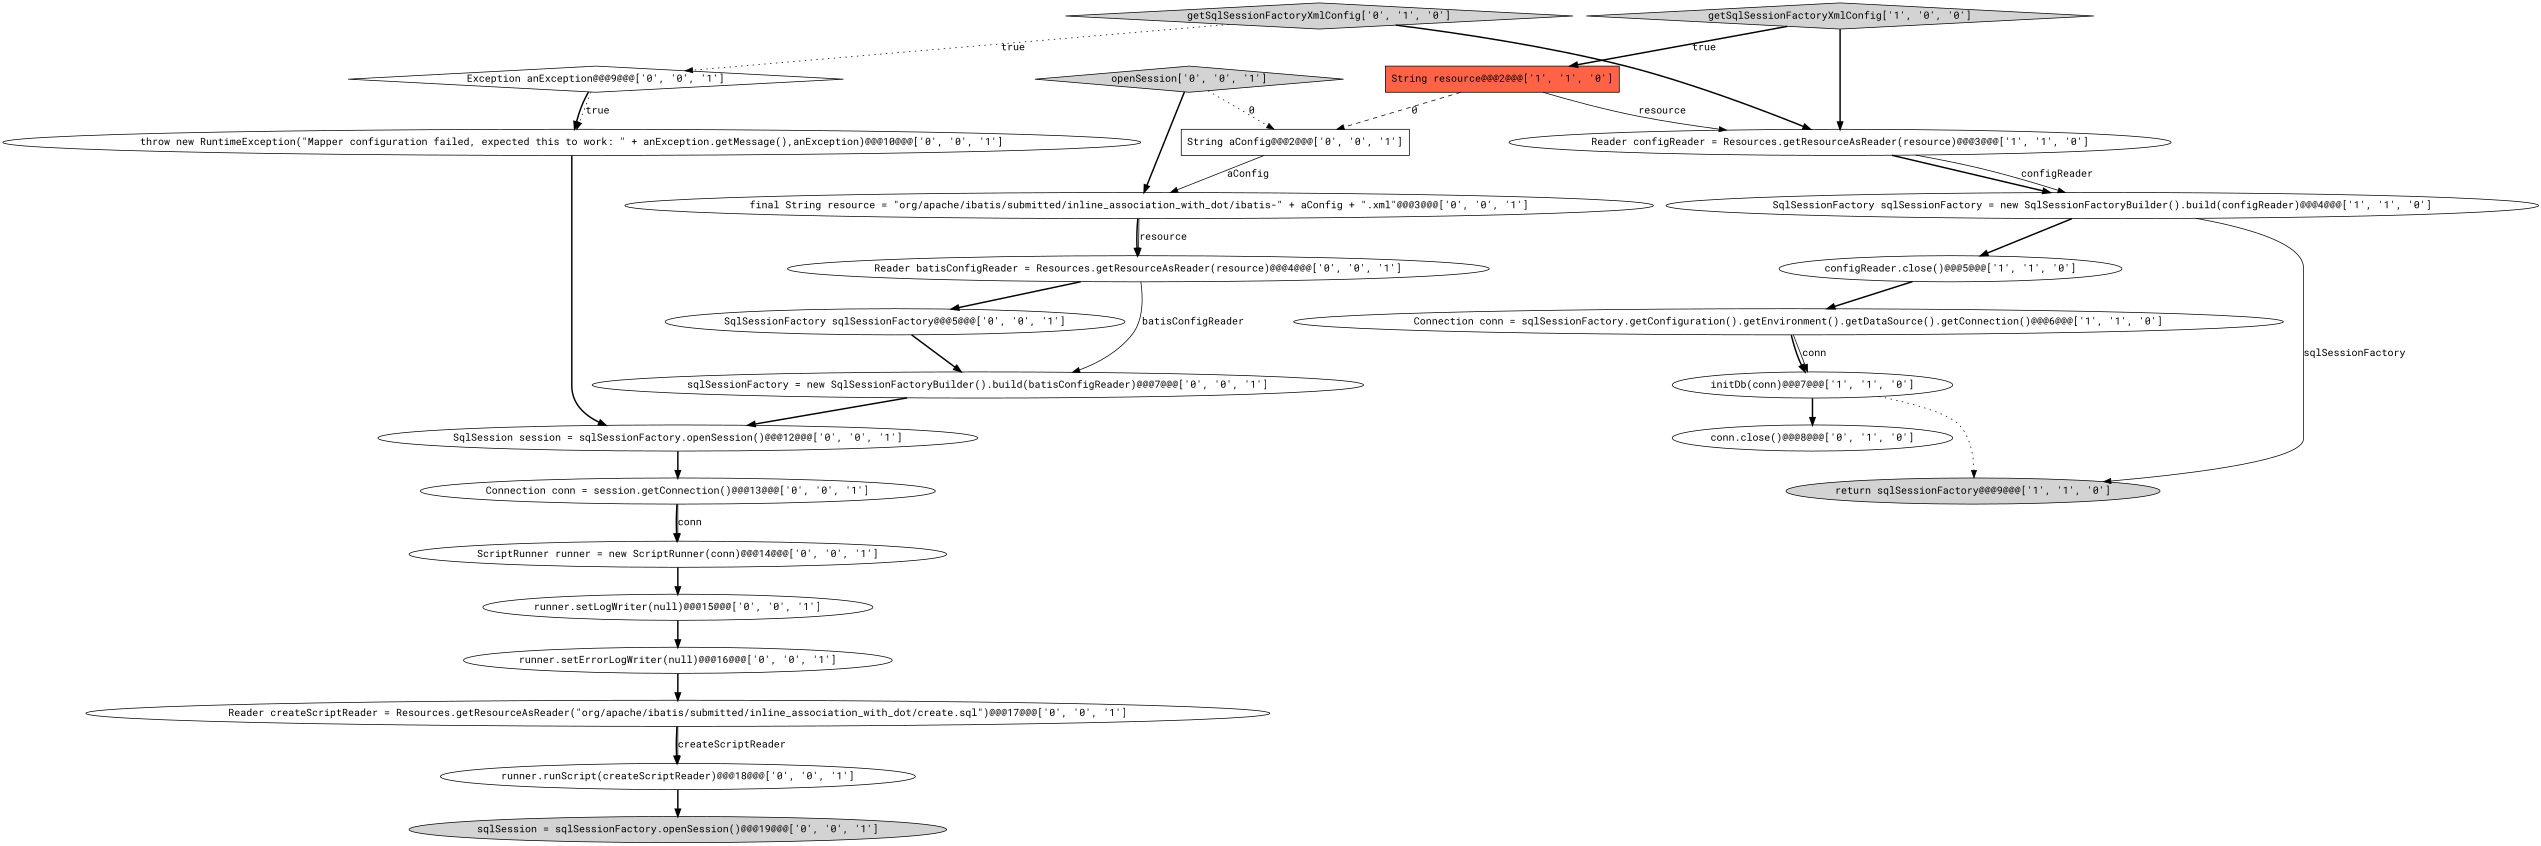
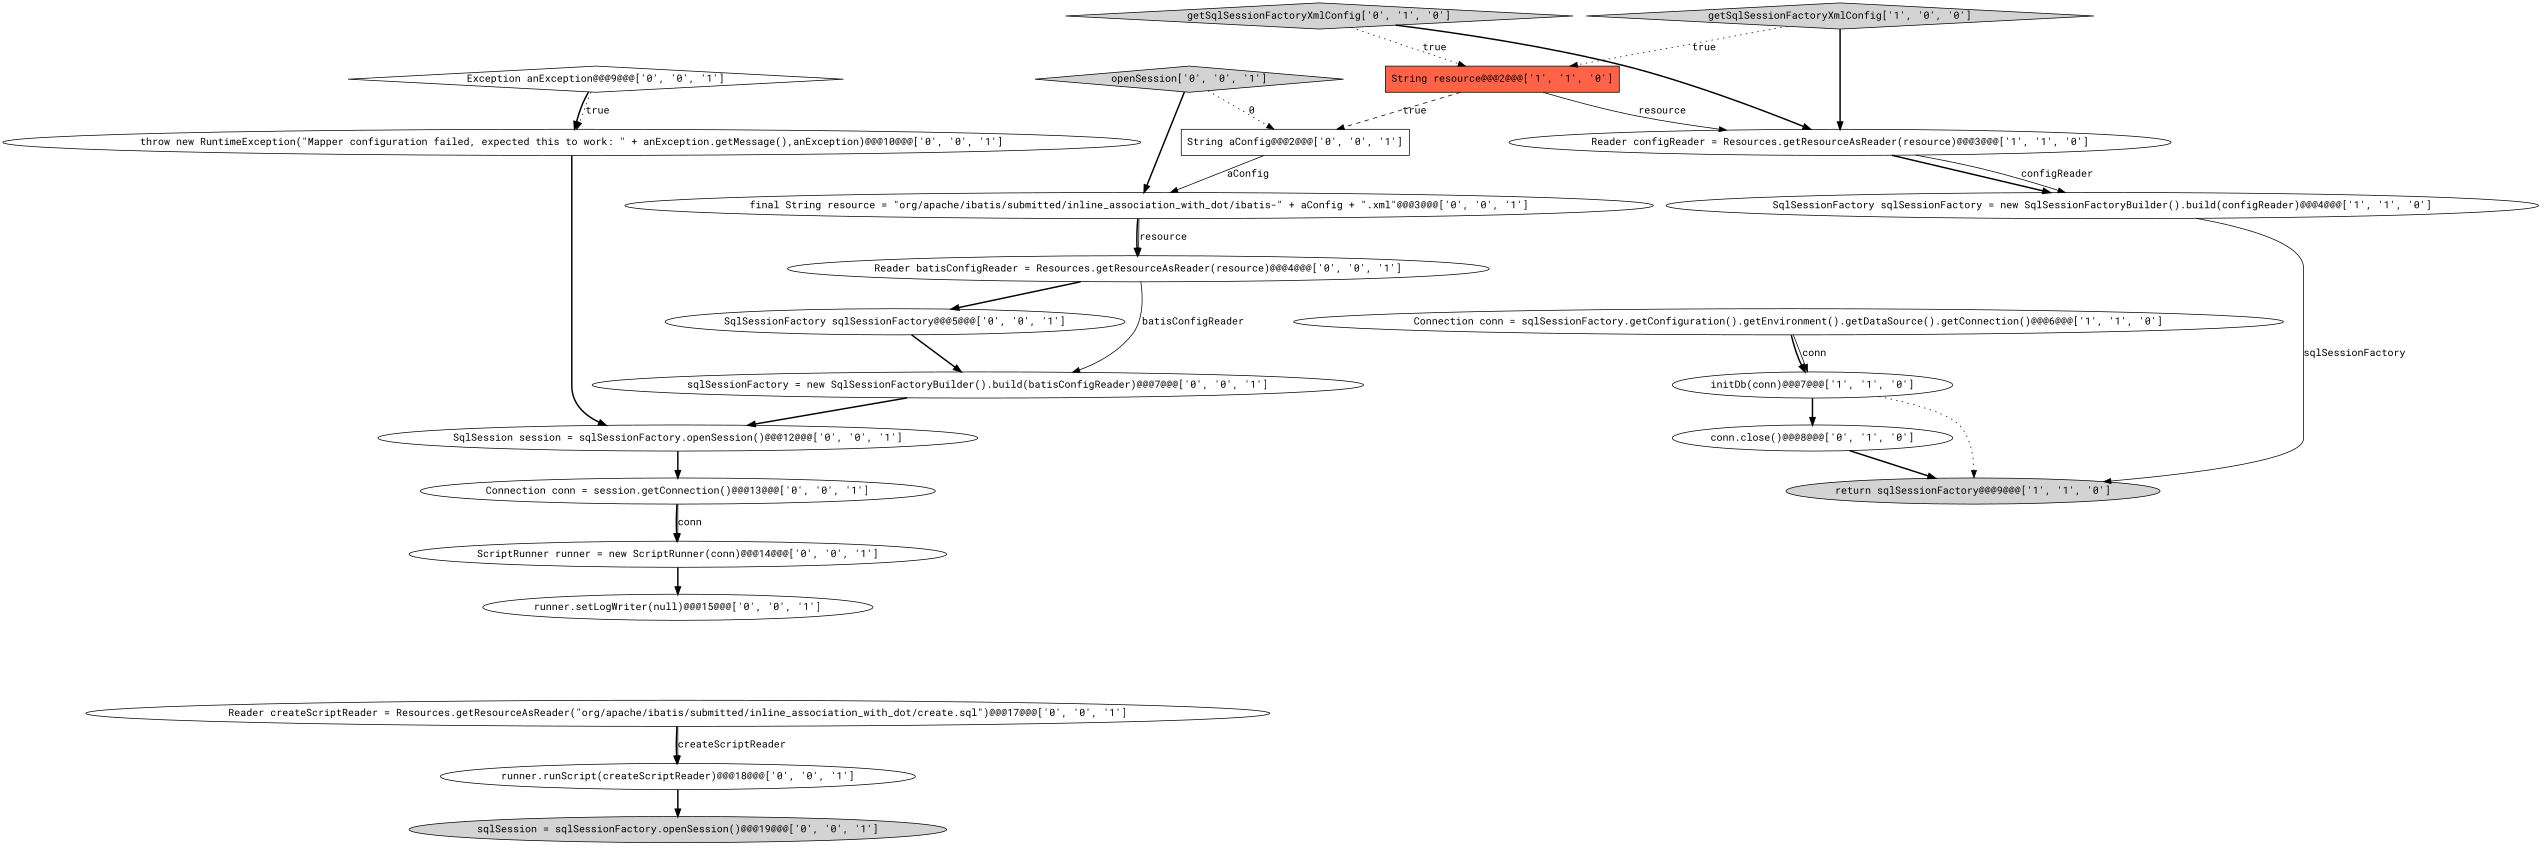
edge "getSqlSessionFactoryXmlConfig['1', '0', '0']" -> "String resource@@@2@@@['1', '1', '0']": style bold -> dotted
edge "getSqlSessionFactoryXmlConfig['0', '1', '0']" -> "Exception anException@@@9@@@['0', '0', '1']": now "getSqlSessionFactoryXmlConfig['0', '1', '0']" -> "String resource@@@2@@@['1', '1', '0']"
edge "String resource@@@2@@@['1', '1', '0']" -> "String aConfig@@@2@@@['0', '0', '1']": label "0" -> "true"
node "configReader.close()@@@5@@@['1', '1', '0']": removed
edge "conn.close()@@@8@@@['0', '1', '0']" -> "return sqlSessionFactory@@@9@@@['1', '1', '0']": added
node "runner.setErrorLogWriter(null)@@@16@@@['0', '0', '1']": removed
